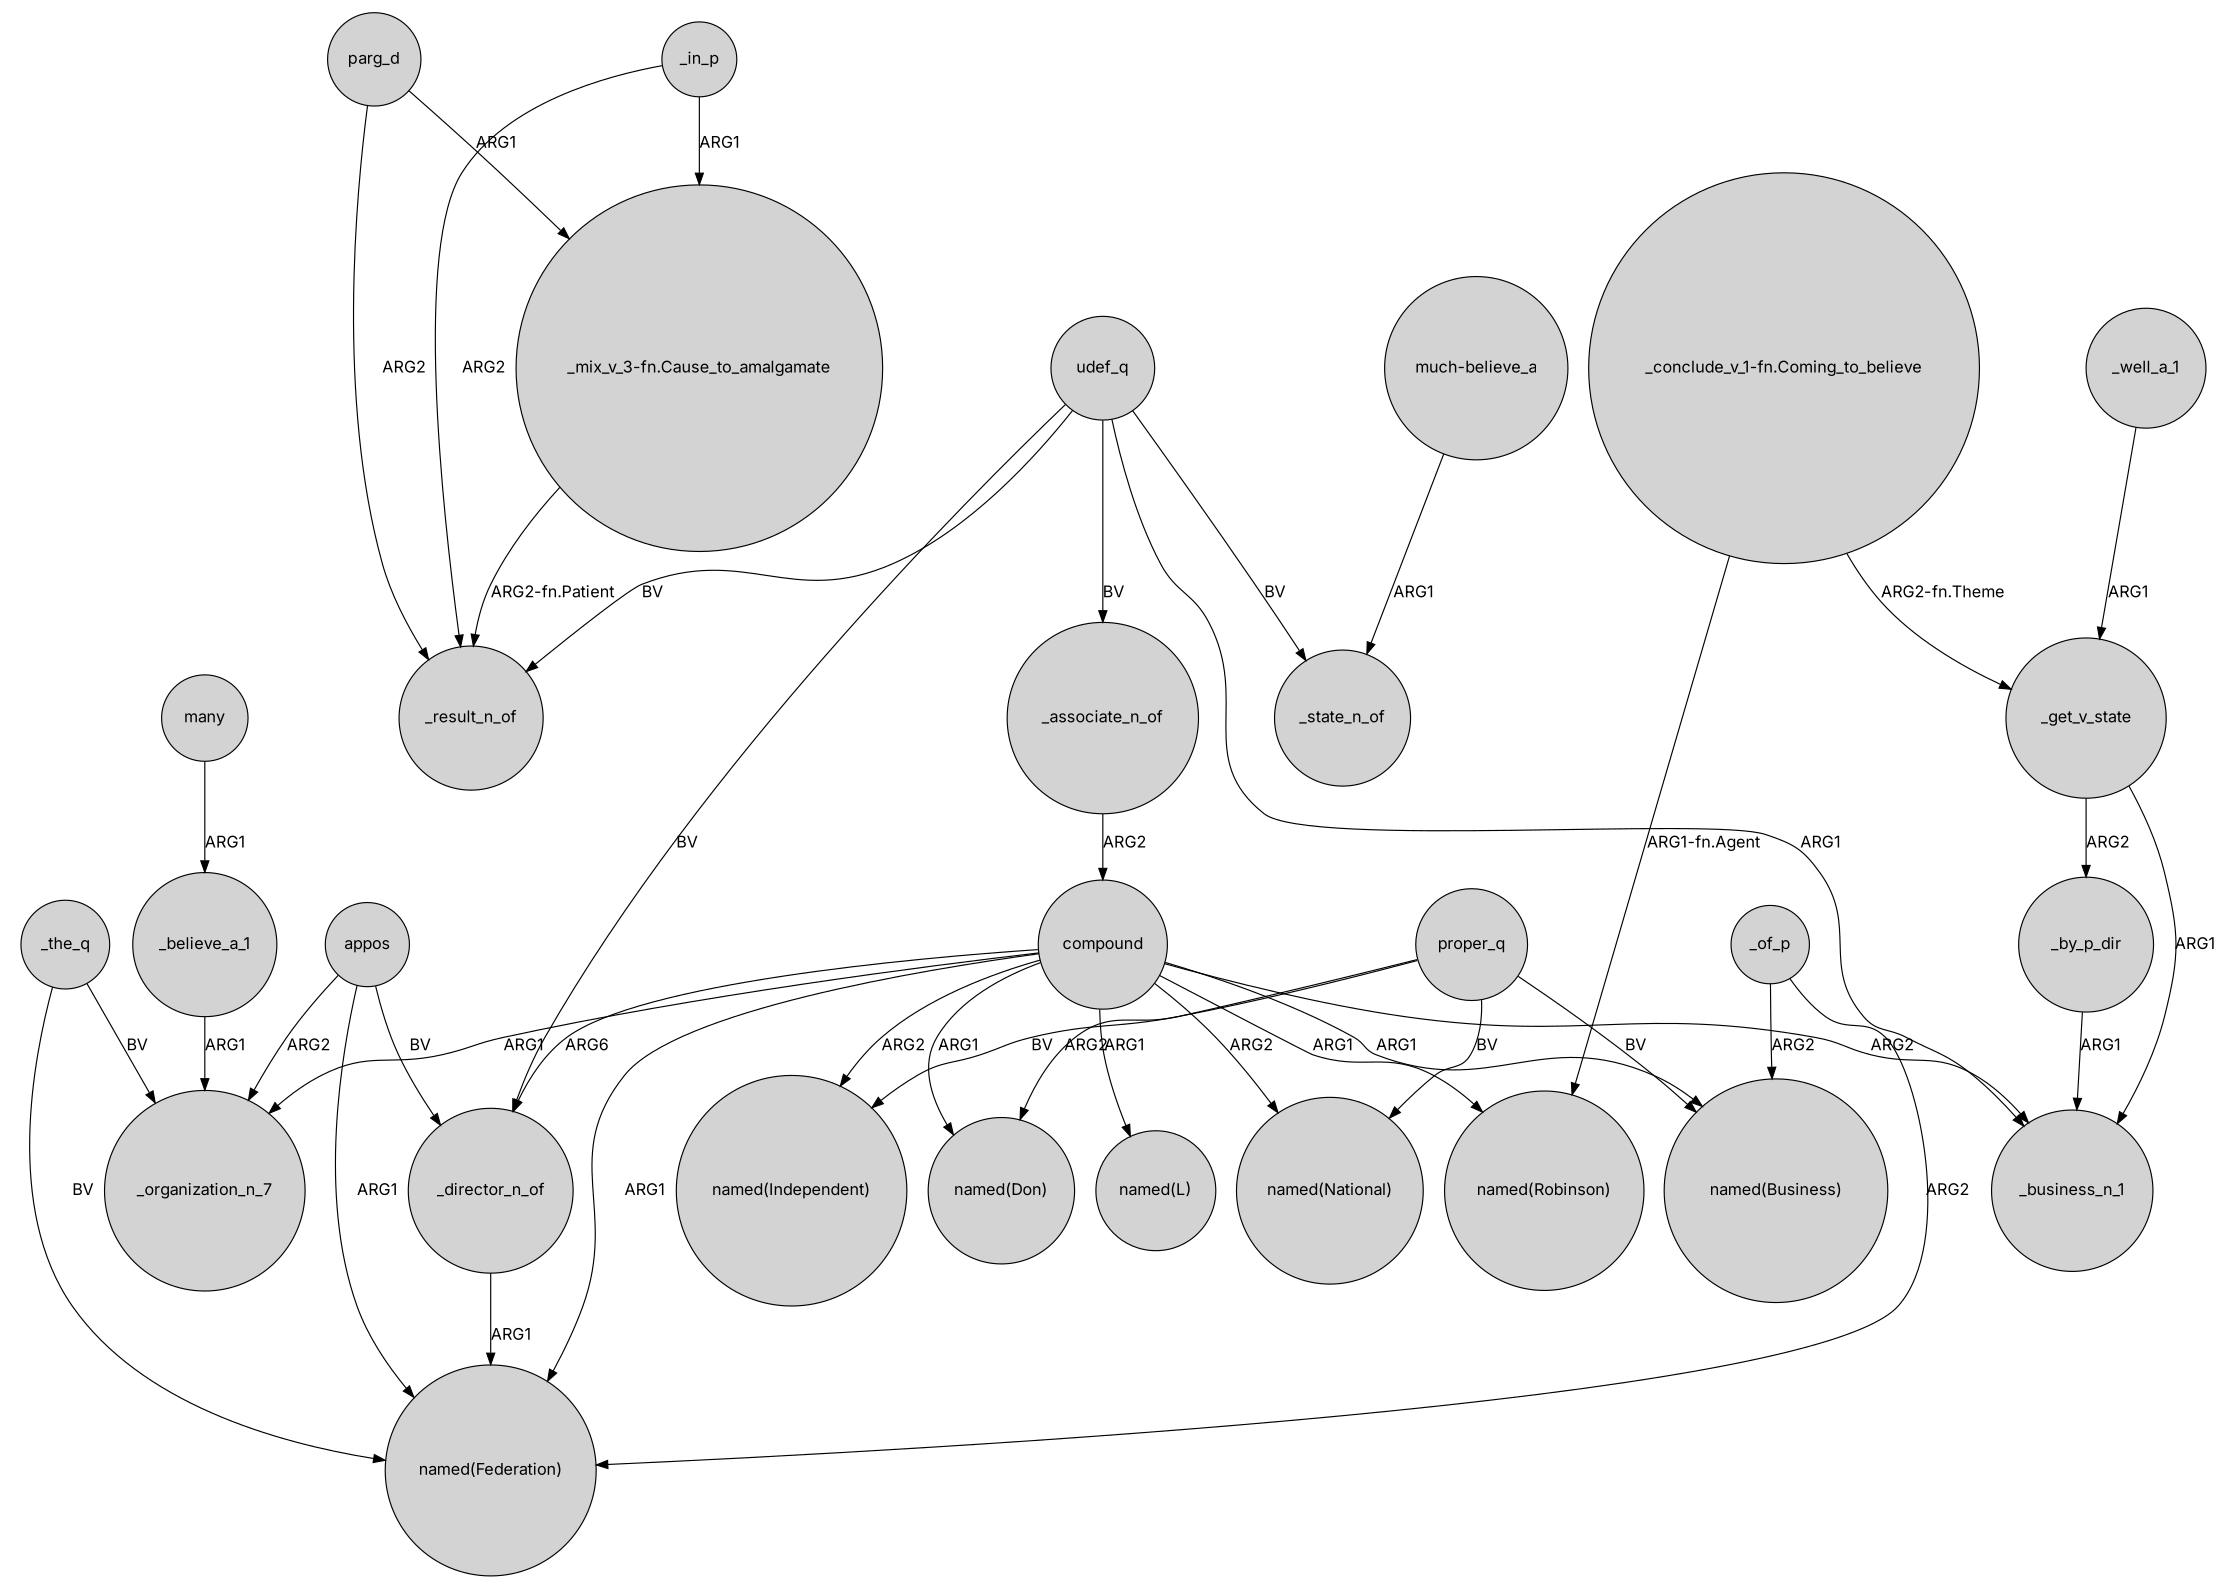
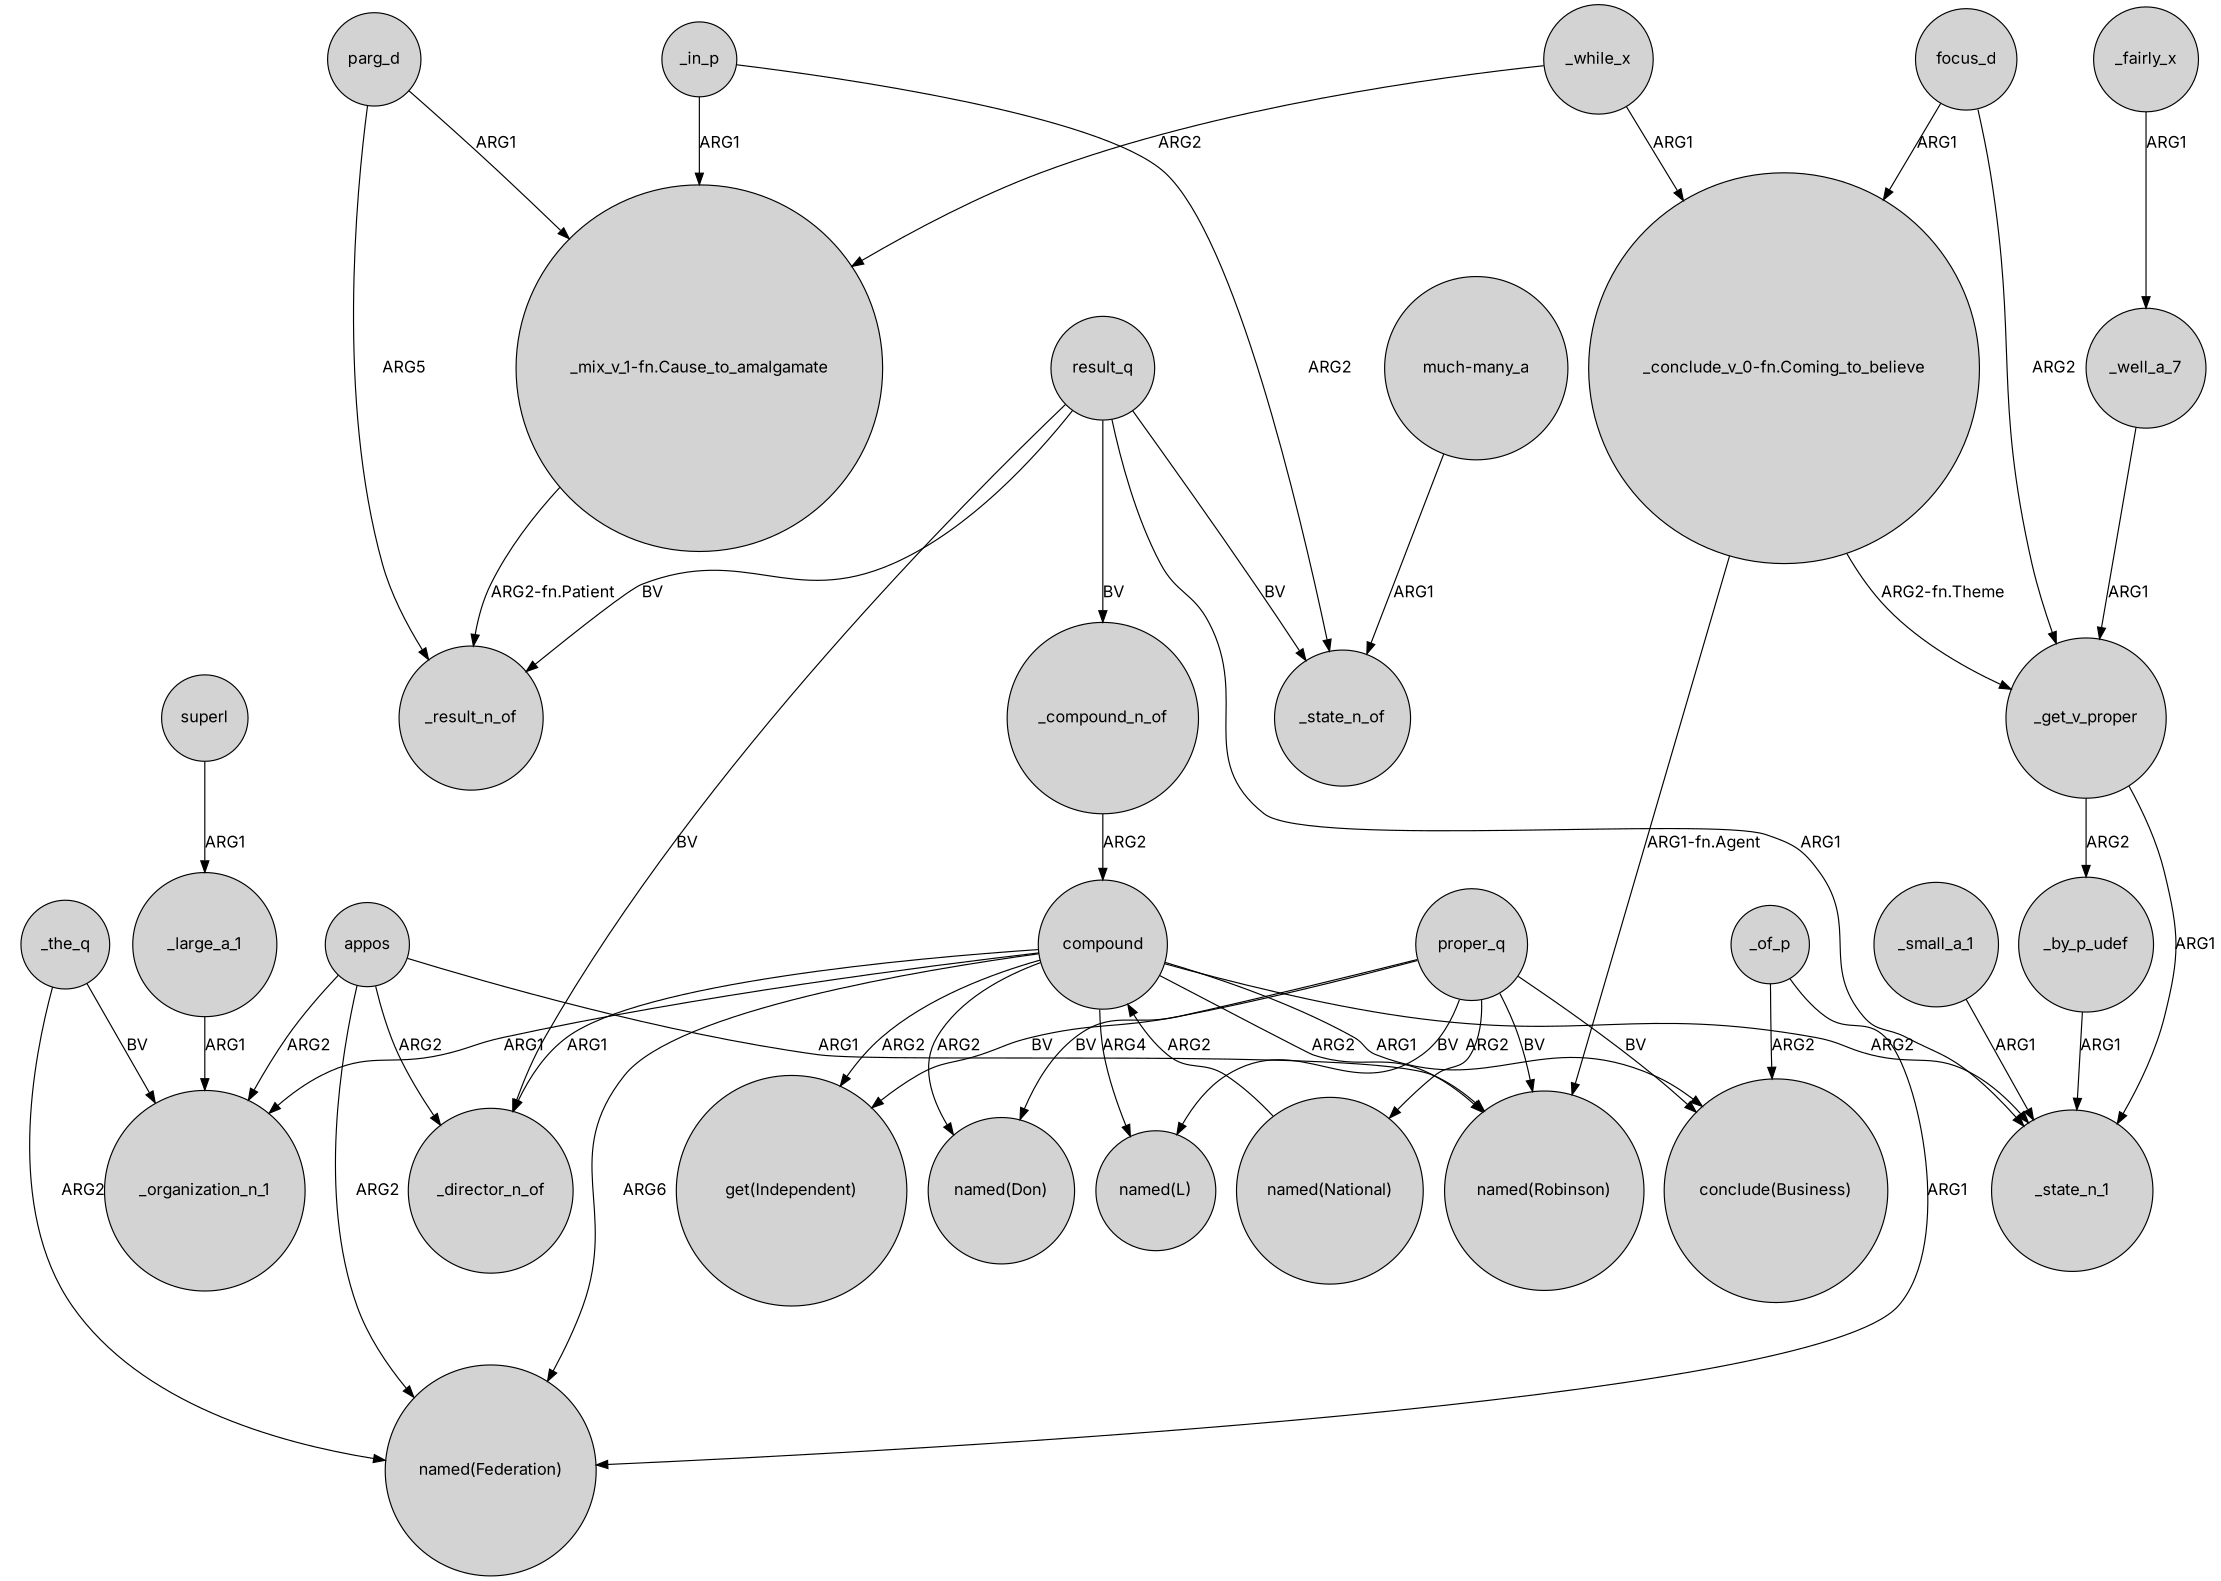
node "_while_x": added
node "focus_d": added
node "_fairly_x": added
edge "_in_p" -> "_result_n_of": now "_in_p" -> "_state_n_of"
edge "parg_d" -> "_result_n_of": label "ARG2" -> "ARG5"
node "_mix_v_3-fn.Cause_to_amalgamate": label "_mix_v_3-fn.Cause_to_amalgamate" -> "_mix_v_1-fn.Cause_to_amalgamate"
node "udef_q": label "udef_q" -> "result_q"
node "much-believe_a": label "much-believe_a" -> "much-many_a"
node "_conclude_v_1-fn.Coming_to_believe": label "_conclude_v_1-fn.Coming_to_believe" -> "_conclude_v_0-fn.Coming_to_believe"
node "_well_a_1": label "_well_a_1" -> "_well_a_7"
node "many": label "many" -> "superl"
node "_associate_n_of": label "_associate_n_of" -> "_compound_n_of"
node "_get_v_state": label "_get_v_state" -> "_get_v_proper"
node "_believe_a_1": label "_believe_a_1" -> "_large_a_1"
node "_small_a_1": added
node "_by_p_dir": label "_by_p_dir" -> "_by_p_udef"
edge "proper_q" -> "named(Robinson)": added, label "BV"
edge "compound" -> "named(National)": reversed
edge "appos" -> "_director_n_of": label "BV" -> "ARG2"
edge "compound" -> "_director_n_of": label "ARG6" -> "ARG1"
edge "compound" -> "named(Don)": label "ARG1" -> "ARG2"
edge "proper_q" -> "named(Don)": label "ARG2" -> "BV"
edge "compound" -> "named(L)": label "ARG1" -> "ARG4"
edge "compound" -> "named(Robinson)": label "ARG1" -> "ARG2"
edge "proper_q" -> "named(National)": label "BV" -> "ARG2"
edge "appos" -> "named(Robinson)": added, label "ARG1"
edge "proper_q" -> "named(L)": added, label "BV"
edge "_the_q" -> "named(Federation)": label "BV" -> "ARG2"
node "_organization_n_7": label "_organization_n_7" -> "_organization_n_1"
edge "appos" -> "named(Federation)": label "ARG1" -> "ARG2"
edge "compound" -> "named(Federation)": label "ARG1" -> "ARG6"
node "named(Independent)": label "named(Independent)" -> "get(Independent)"
node "named(Business)": label "named(Business)" -> "conclude(Business)"
edge "_of_p" -> "named(Federation)": label "ARG2" -> "ARG1"
node "_business_n_1": label "_business_n_1" -> "_state_n_1"
edge "_director_n_of" -> "named(Federation)": removed, label "ARG1"
